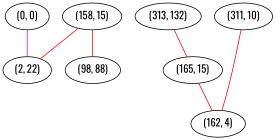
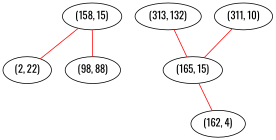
node "(0, 0)": removed
edge "(311, 10)" -- "(162, 4)": now "(311, 10)" -- "(165, 15)"
